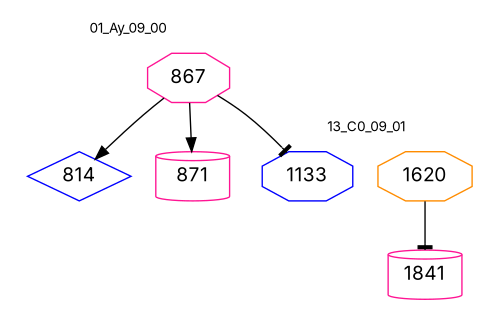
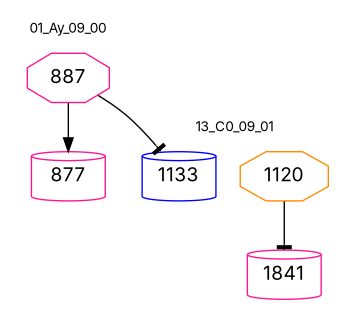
node "867": label "867" -> "887"
node "814": removed
node "871": label "871" -> "877"
node "1133": shape octagon -> cylinder
node "1620": label "1620" -> "1120"
